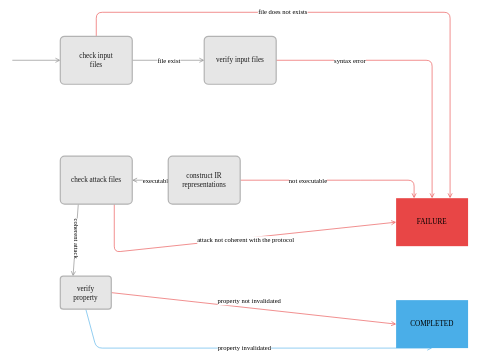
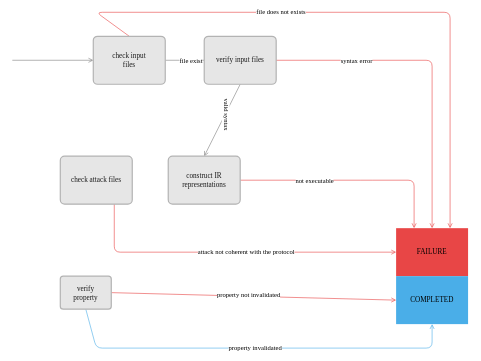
node "check input files": moved (96, 60) -> (129, 60)
edge "verify input files" -> "construct IR representations": added, label "valid syntax"
edge "construct IR representations" -> "check attack files": removed, label "executable"
node "FAILURE": moved (432, 222) -> (432, 252)
edge "check attack files" -> "verify property": removed, label "coherent attack"
node "COMPLETED": moved (432, 324) -> (432, 300)
